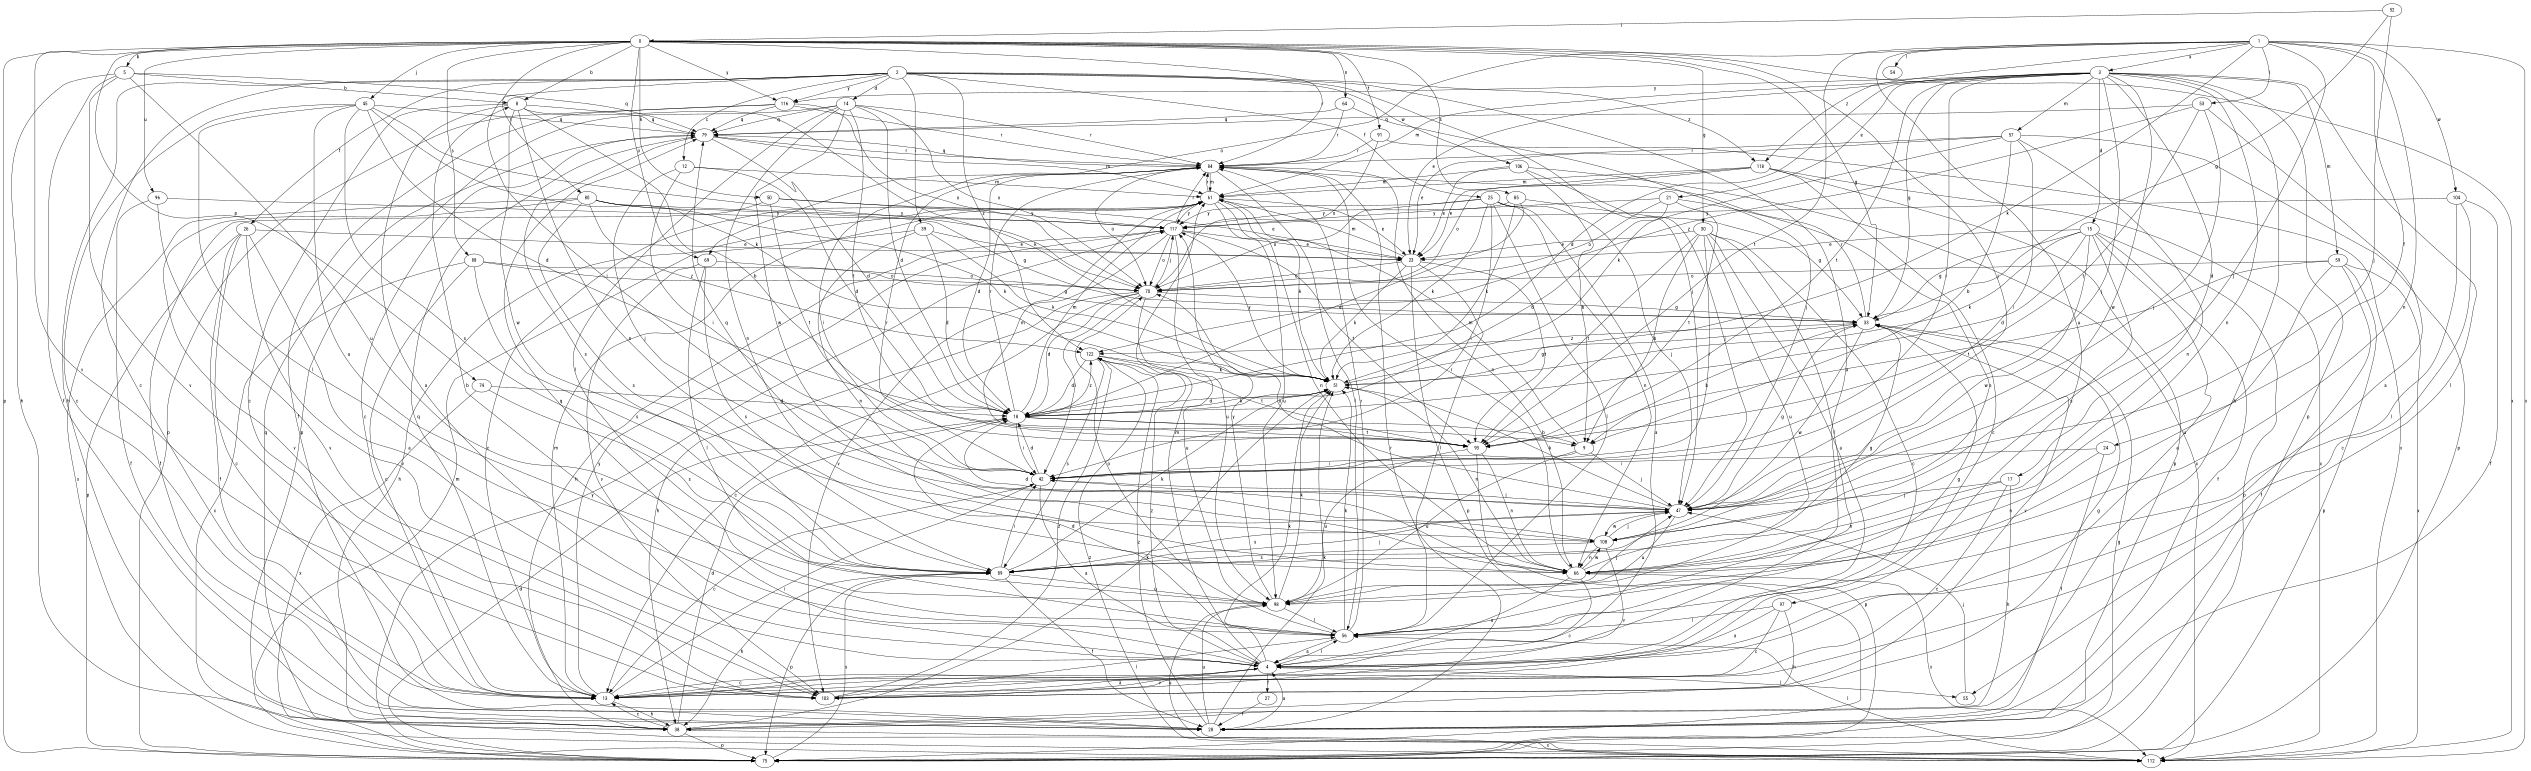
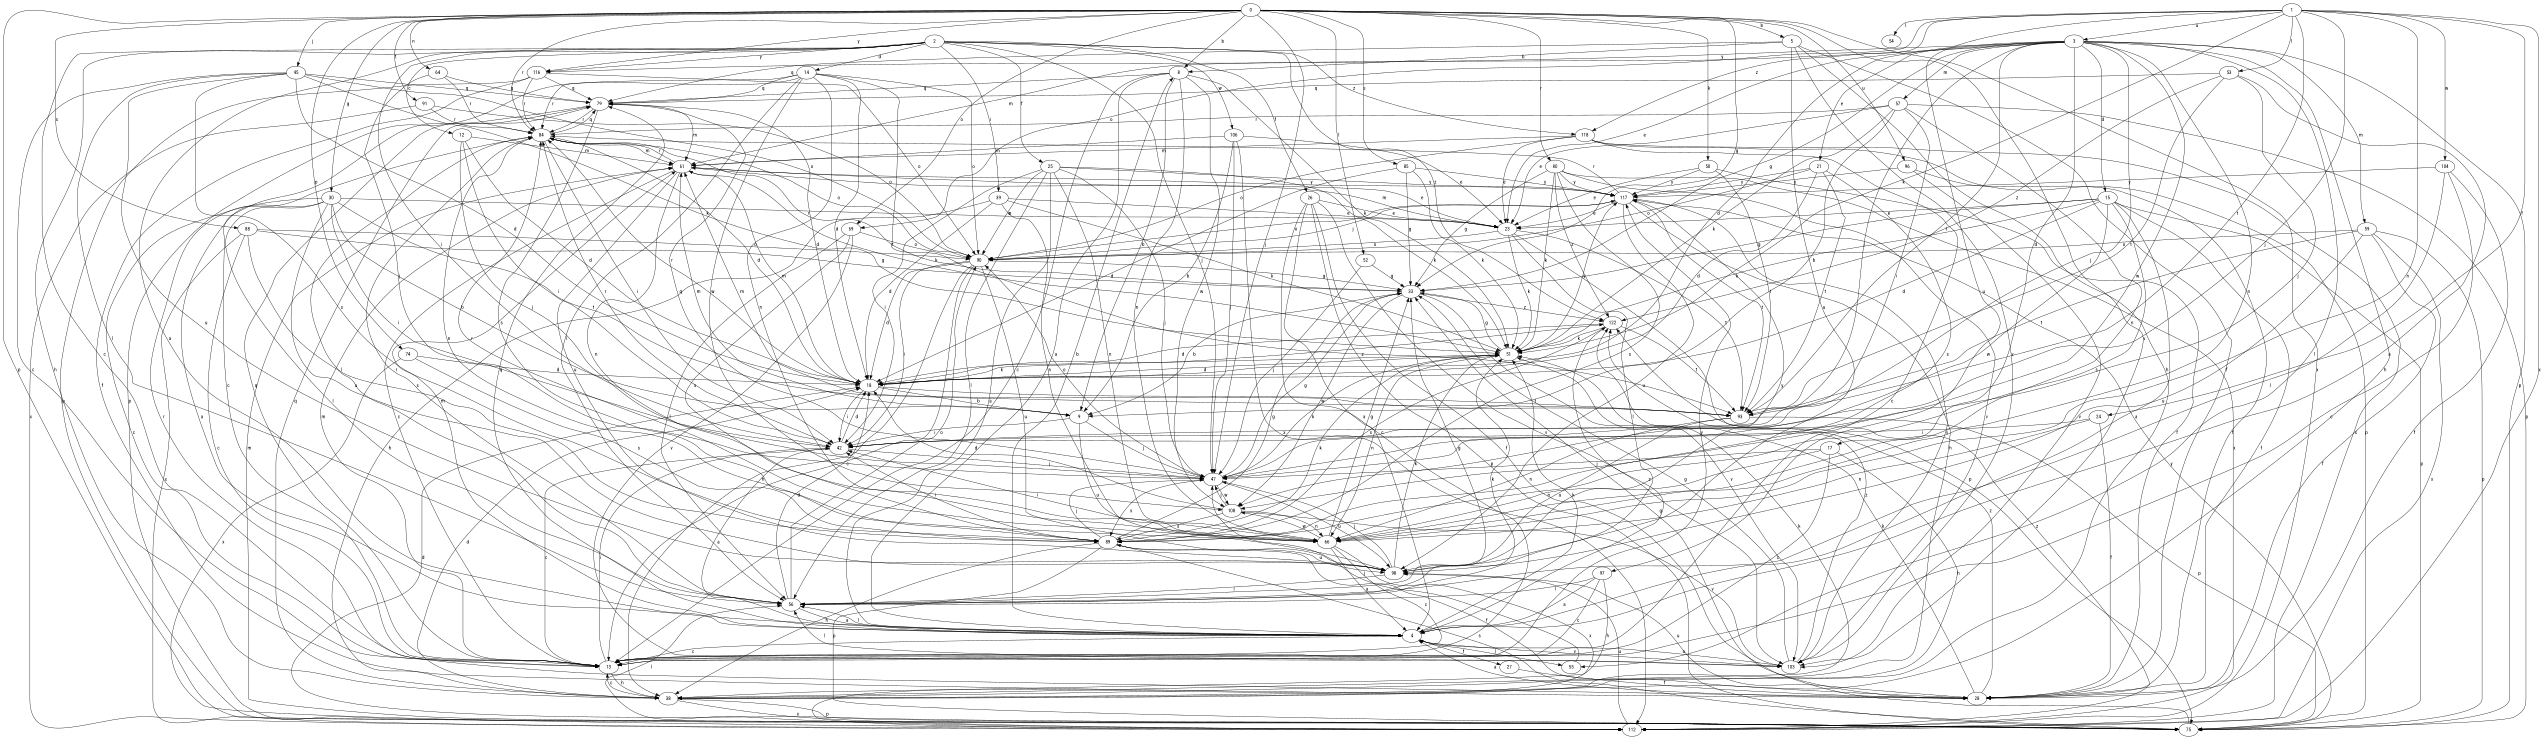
edge "52" -> "0": reversed
node "70": label "70" -> "90"
edge "89" -> "33": added, label "g"
